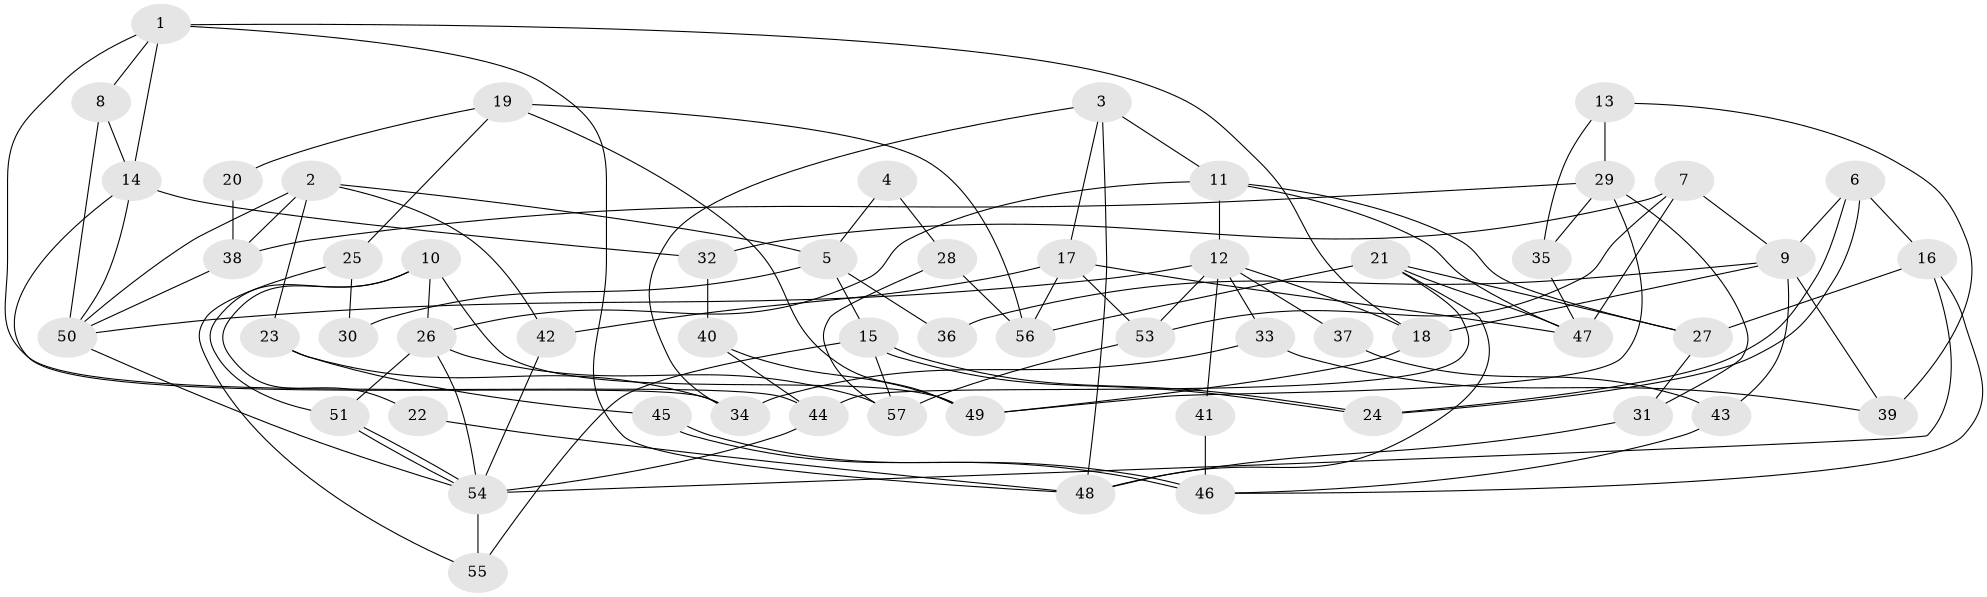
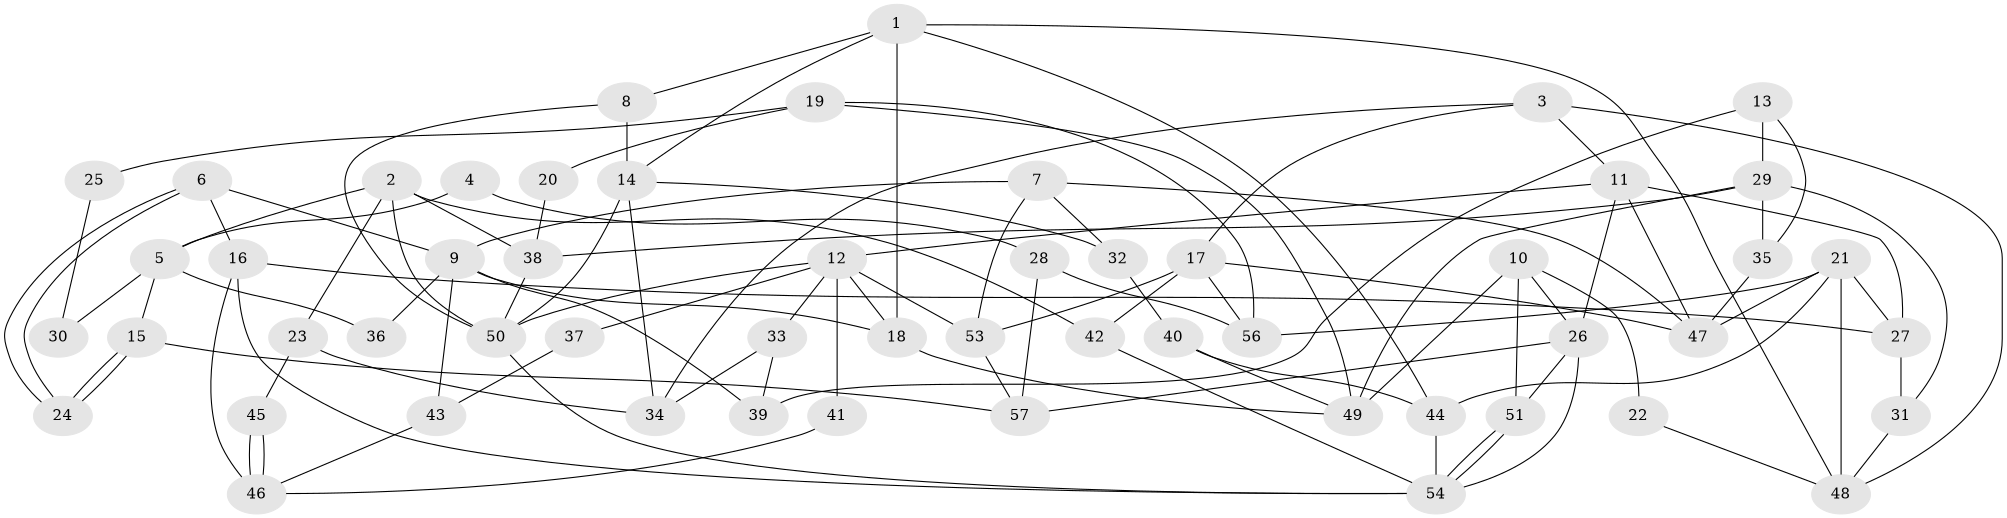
node "55": removed
